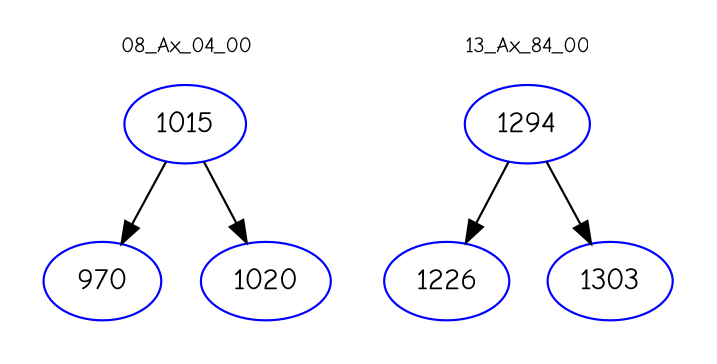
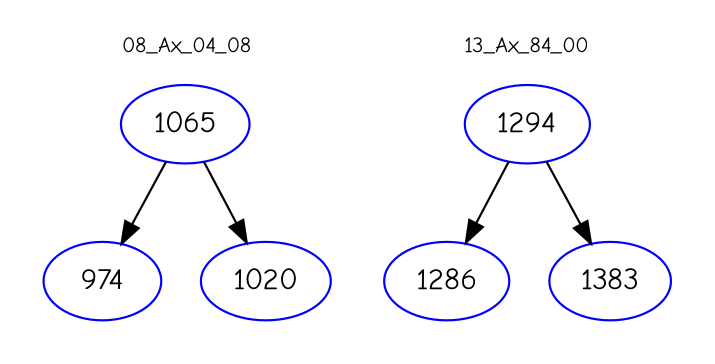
cluster "08_Ax_04_00": label "08_Ax_04_00" -> "08_Ax_04_08"
node "1015": label "1015" -> "1065"
node "970": label "970" -> "974"
node "1226": label "1226" -> "1286"
node "1303": label "1303" -> "1383"
